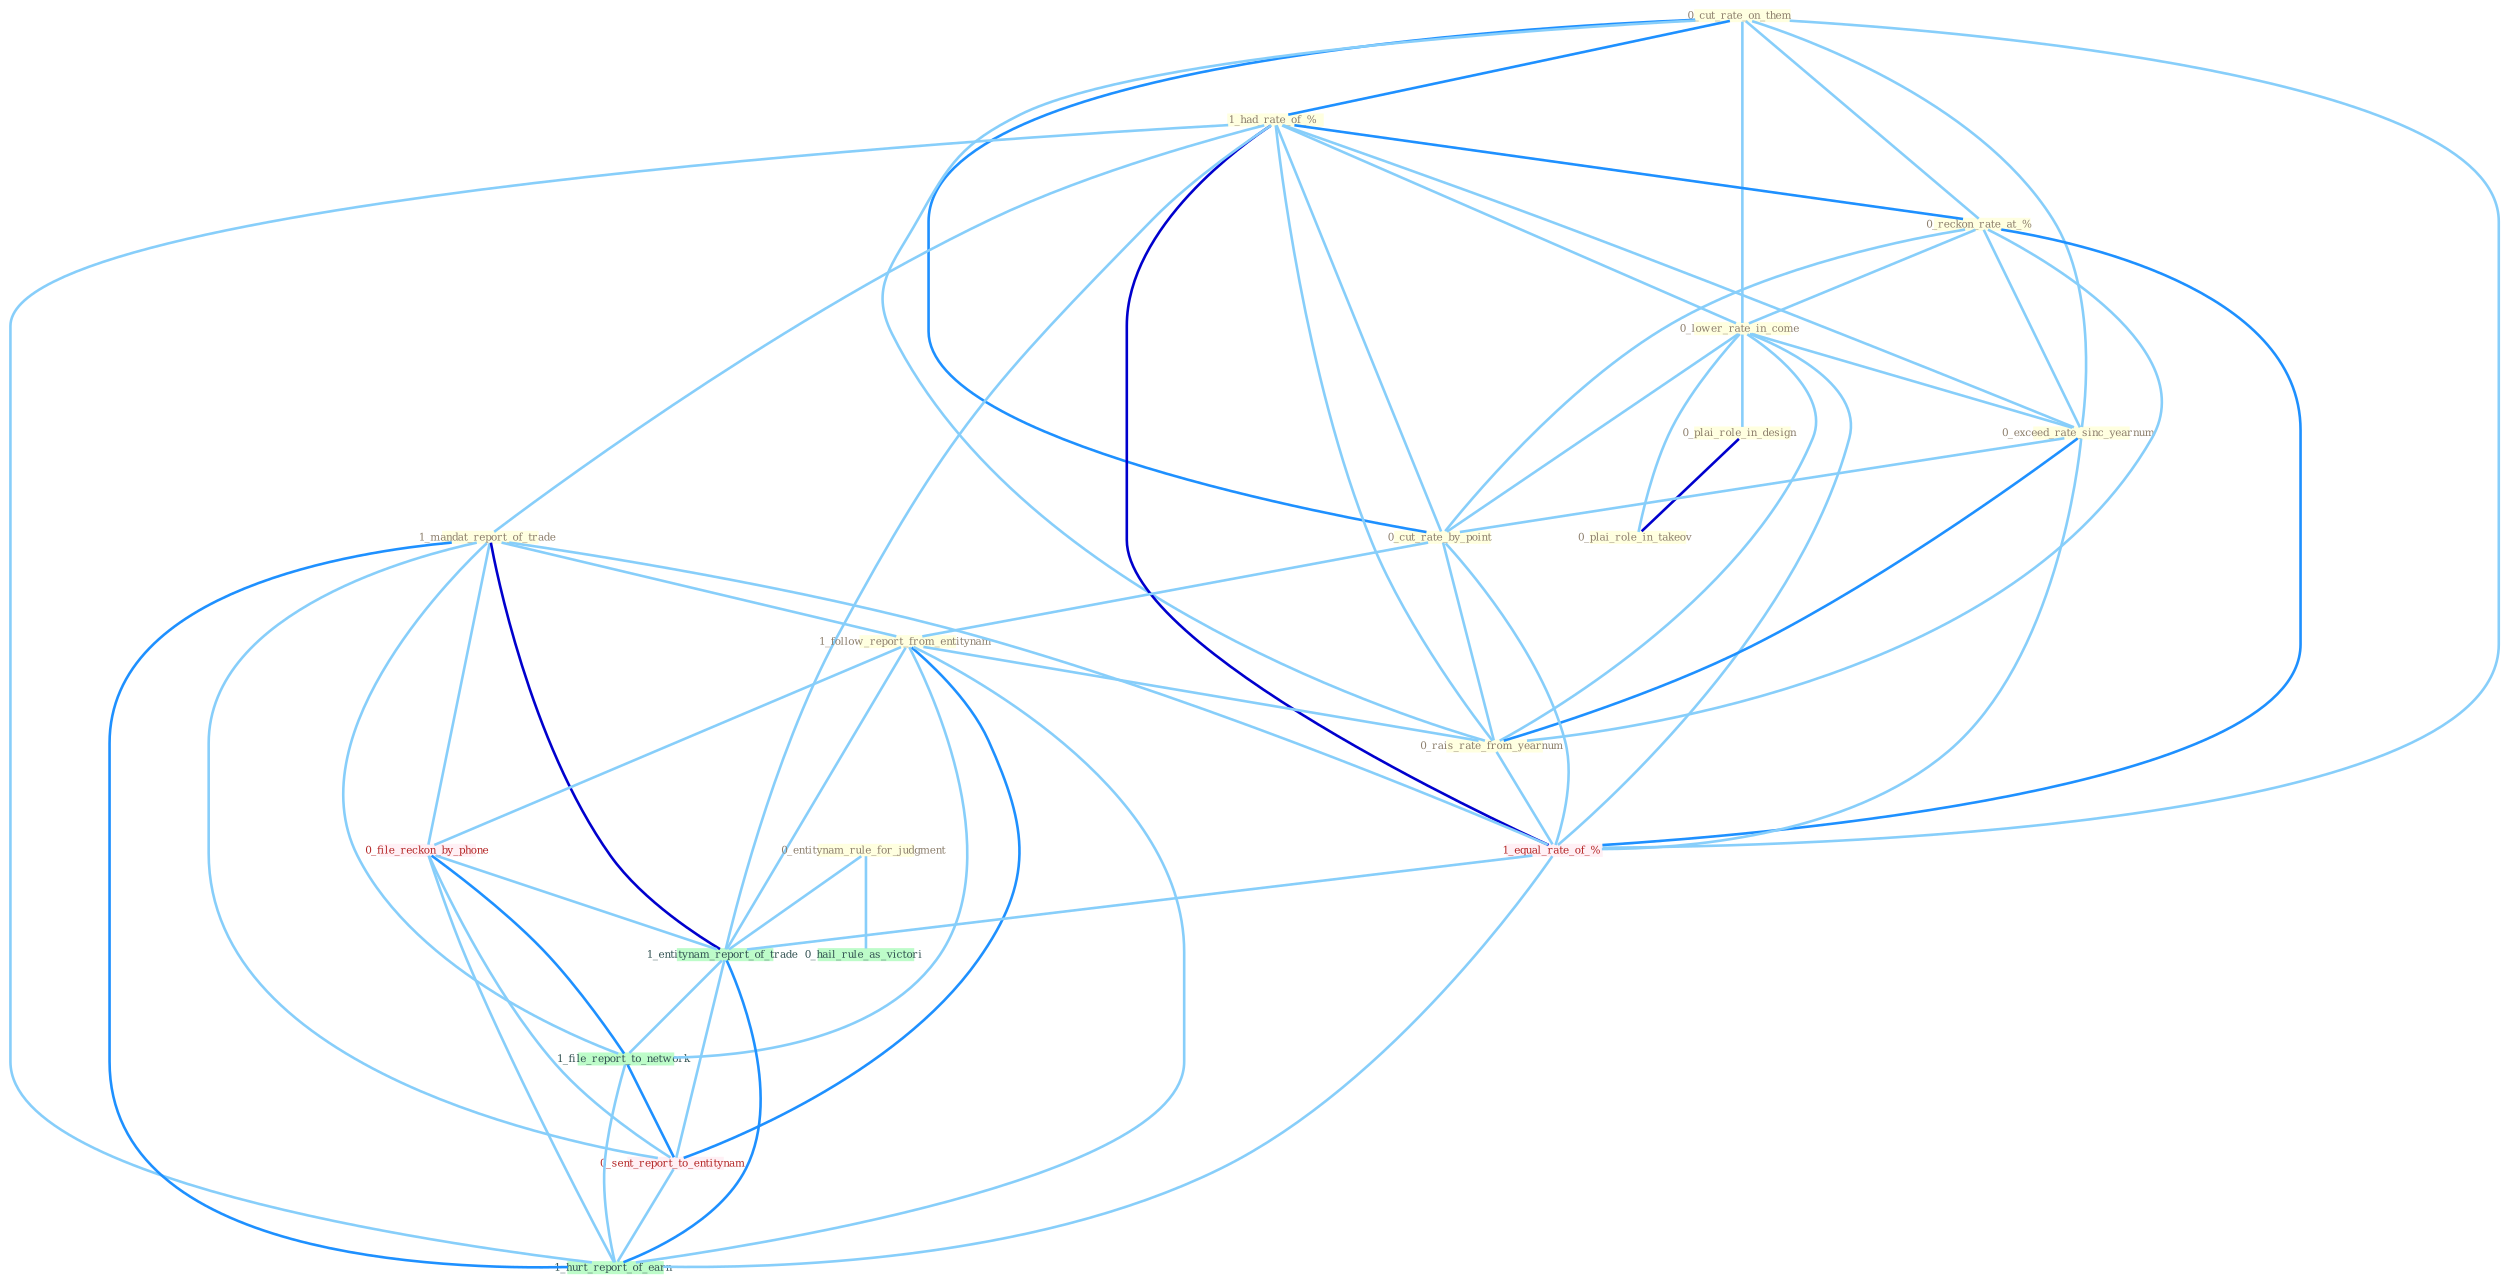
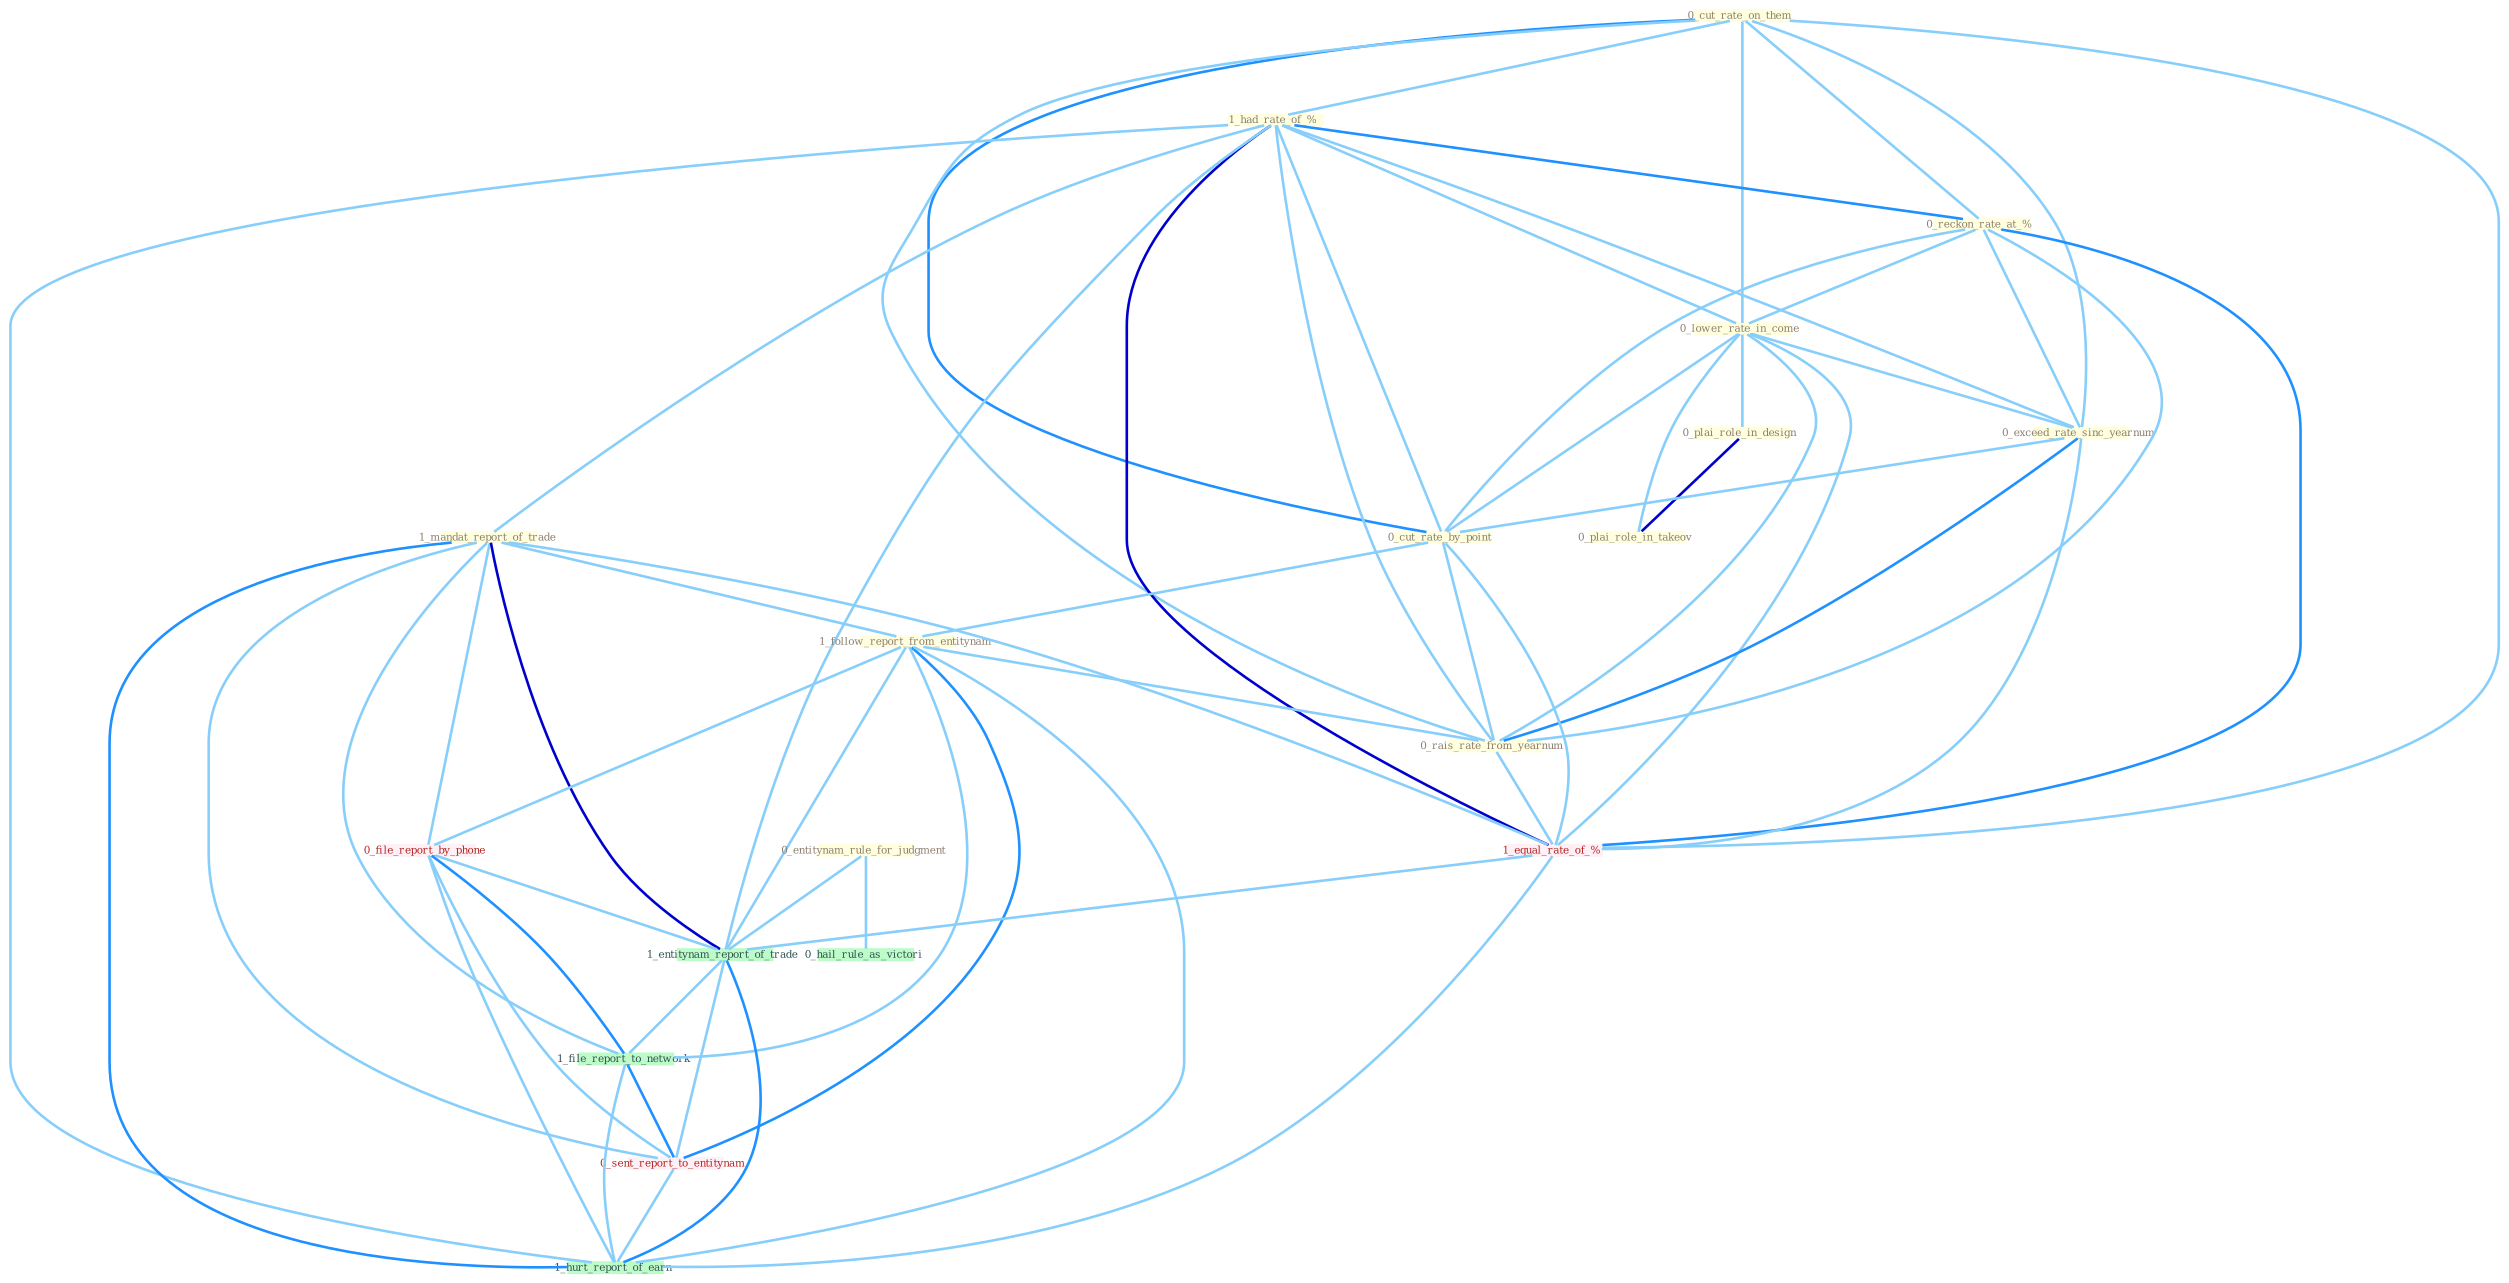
edge "0_cut_rate_on_them" -- "1_had_rate_of_%": color #1e90ff -> #87cefa
node "0_file_reckon_by_phone": label "0_file_reckon_by_phone" -> "0_file_report_by_phone"
